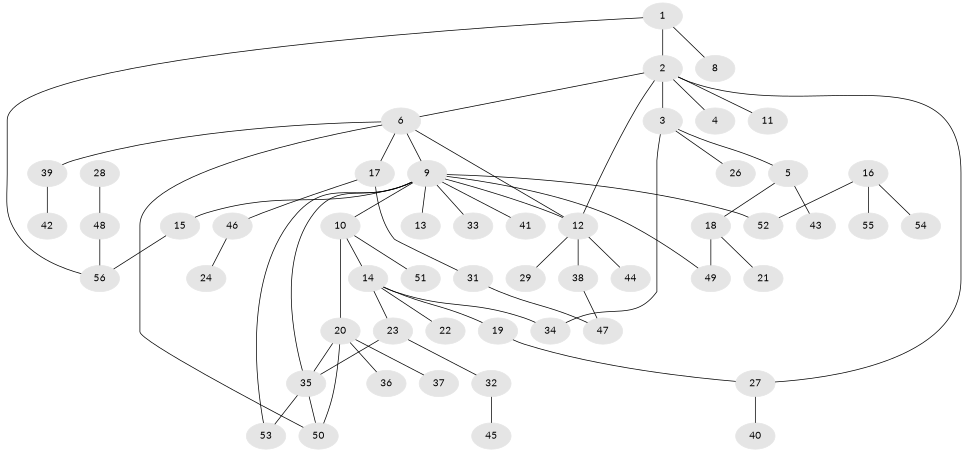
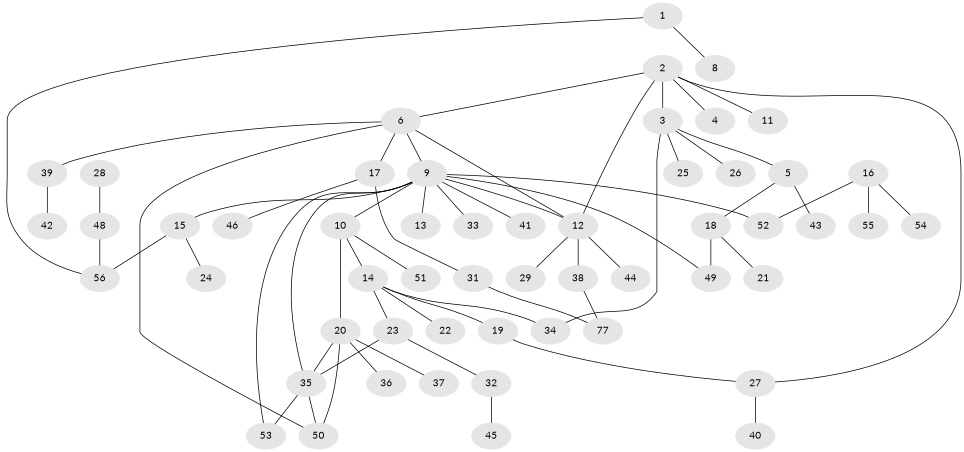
edge "1" -- "2": removed
node "25": added
edge "46" -- "24": now "15" -- "24"
node "47": label "47" -> "77"
